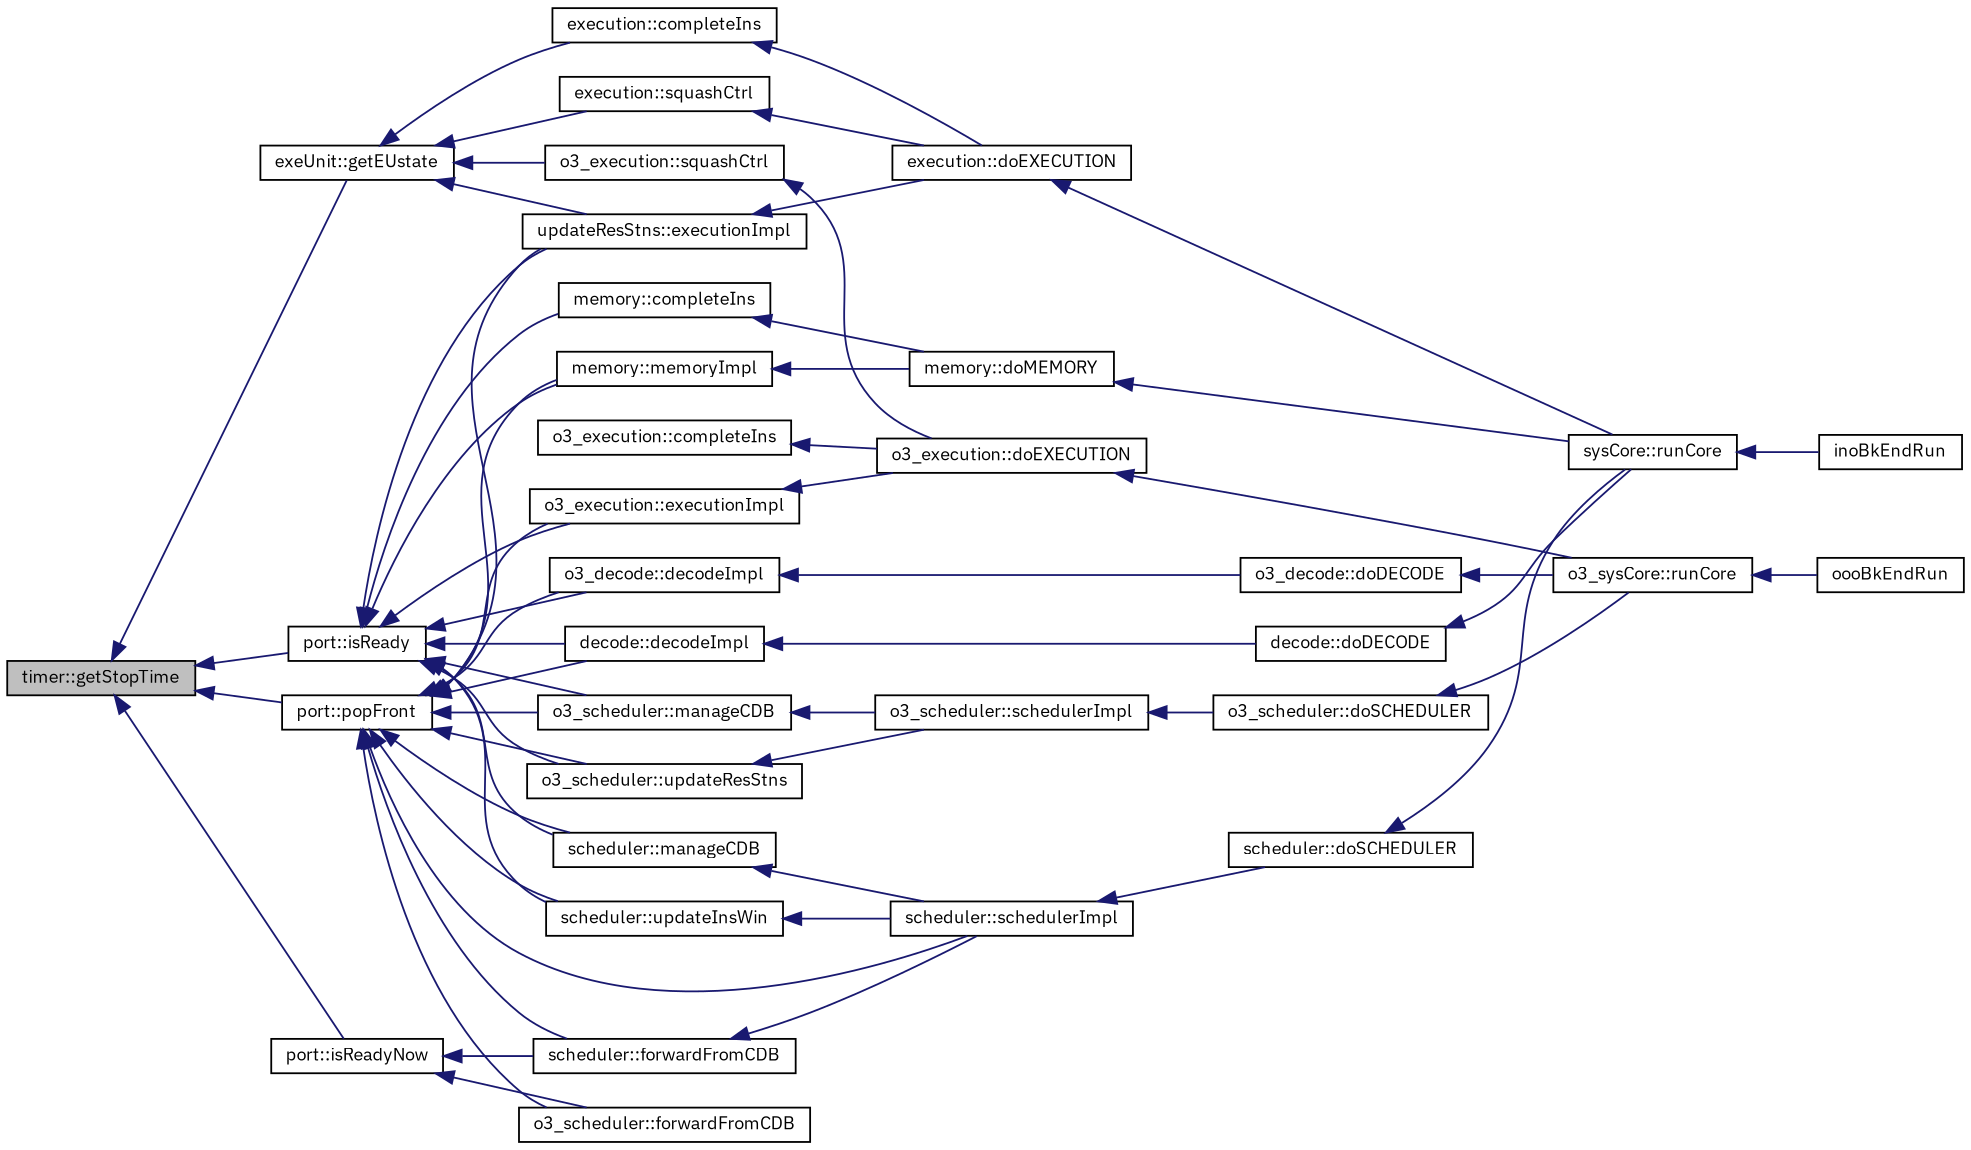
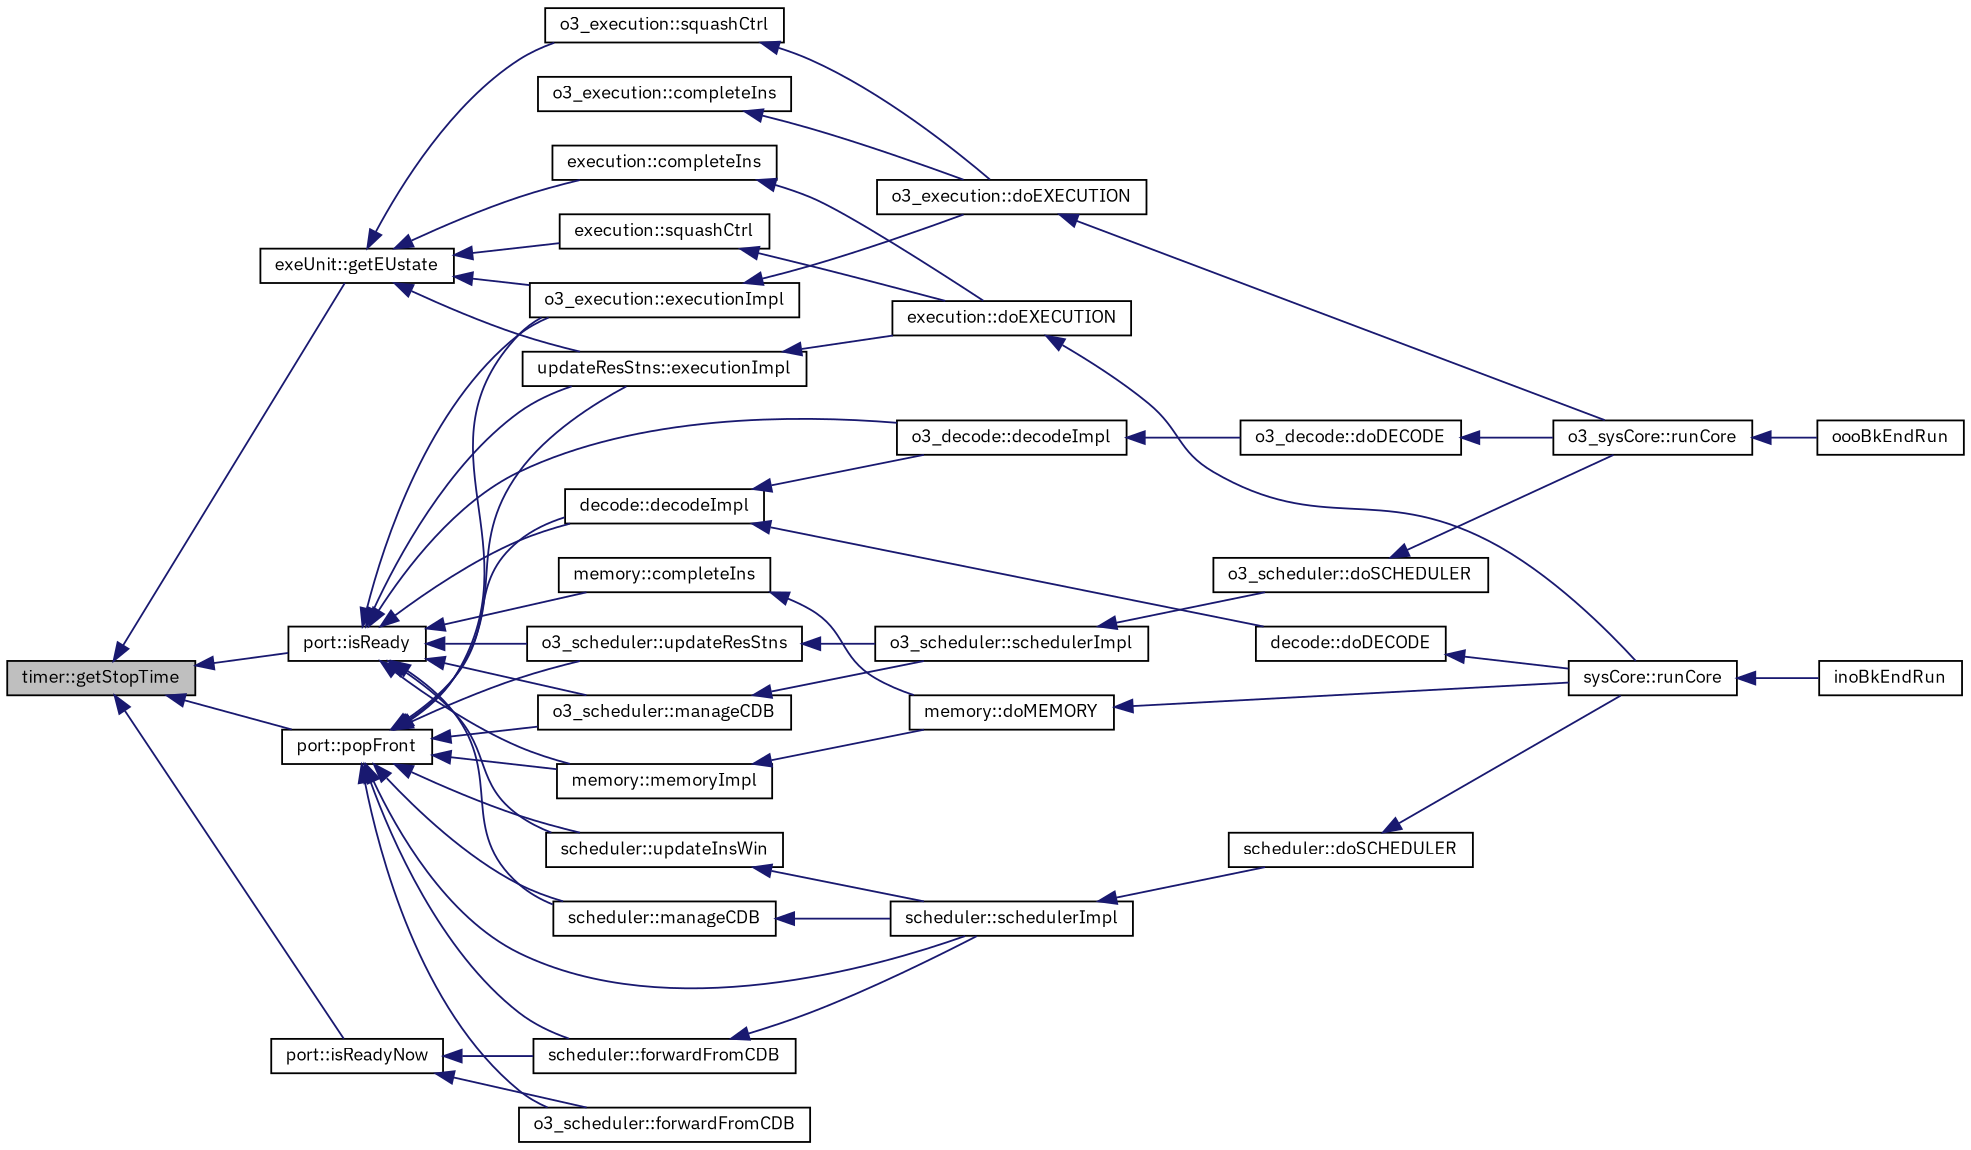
edge "o3_execution::executionImpl" -> "exeUnit::getEUstate": added
edge "o3_decode::decodeImpl" -> "port::popFront": now "o3_decode::decodeImpl" -> "decode::decodeImpl"
